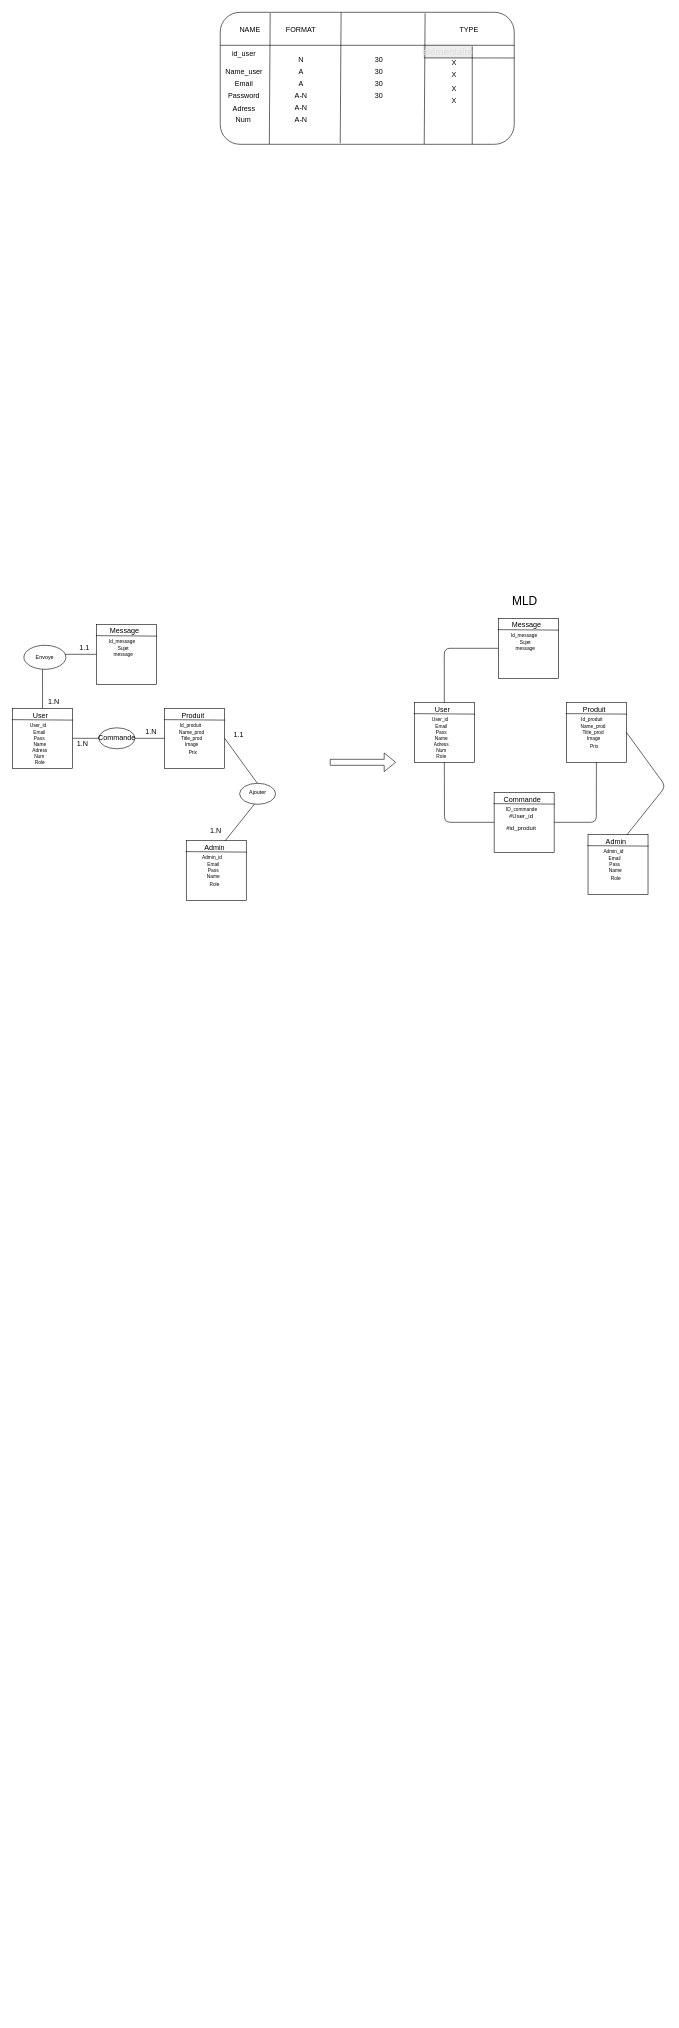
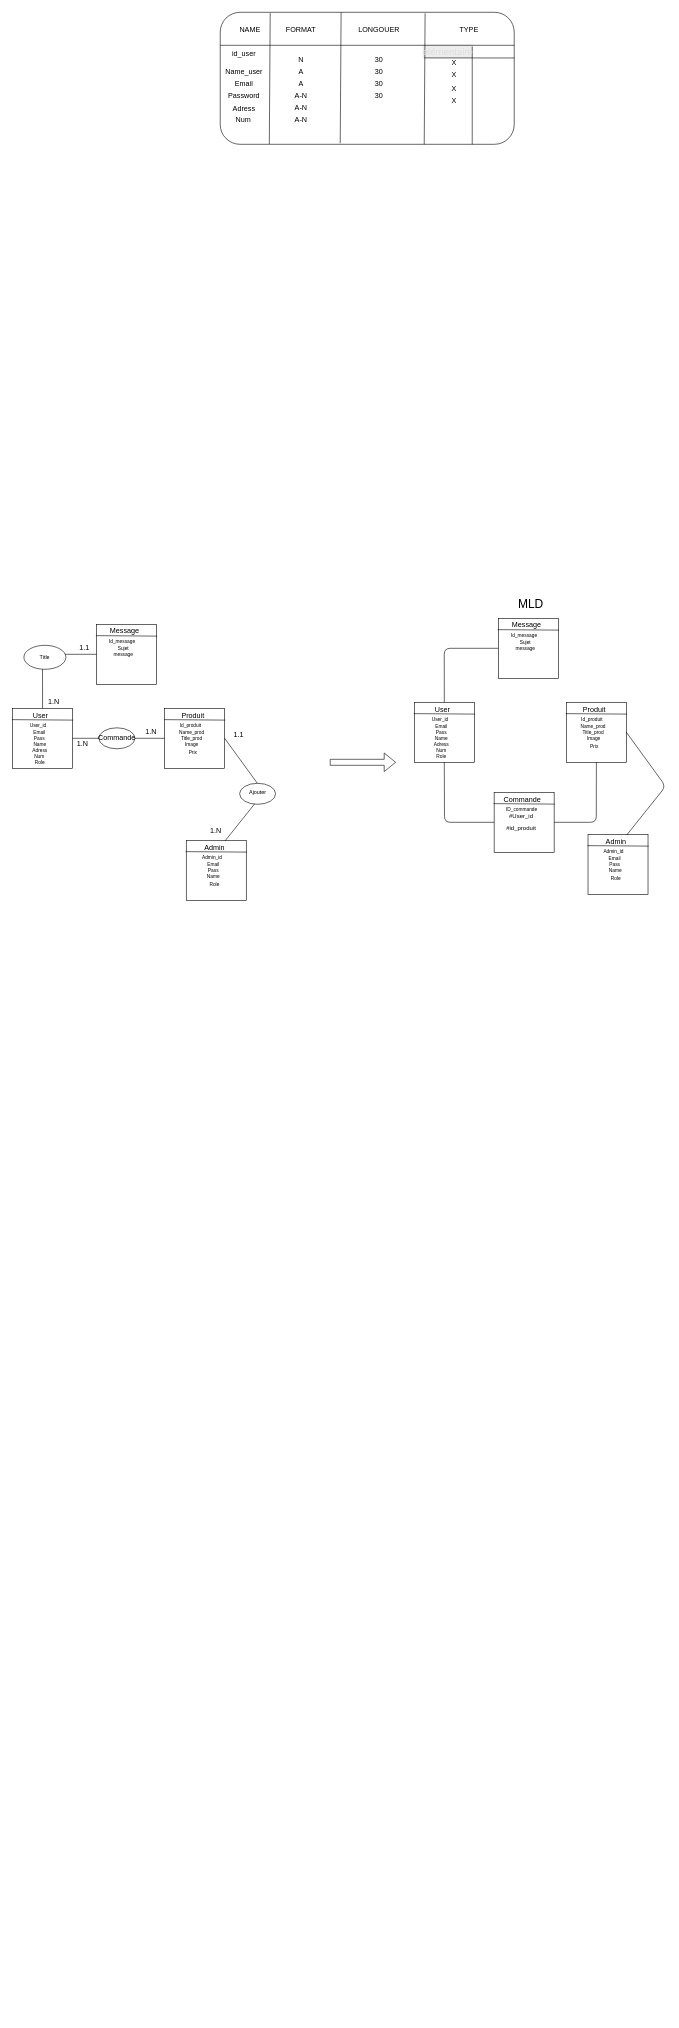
node "LONGOUER": added
node "MLD": moved (524, 600) -> (530, 603)
node "Envoye": label "Envoye" -> "Title"
